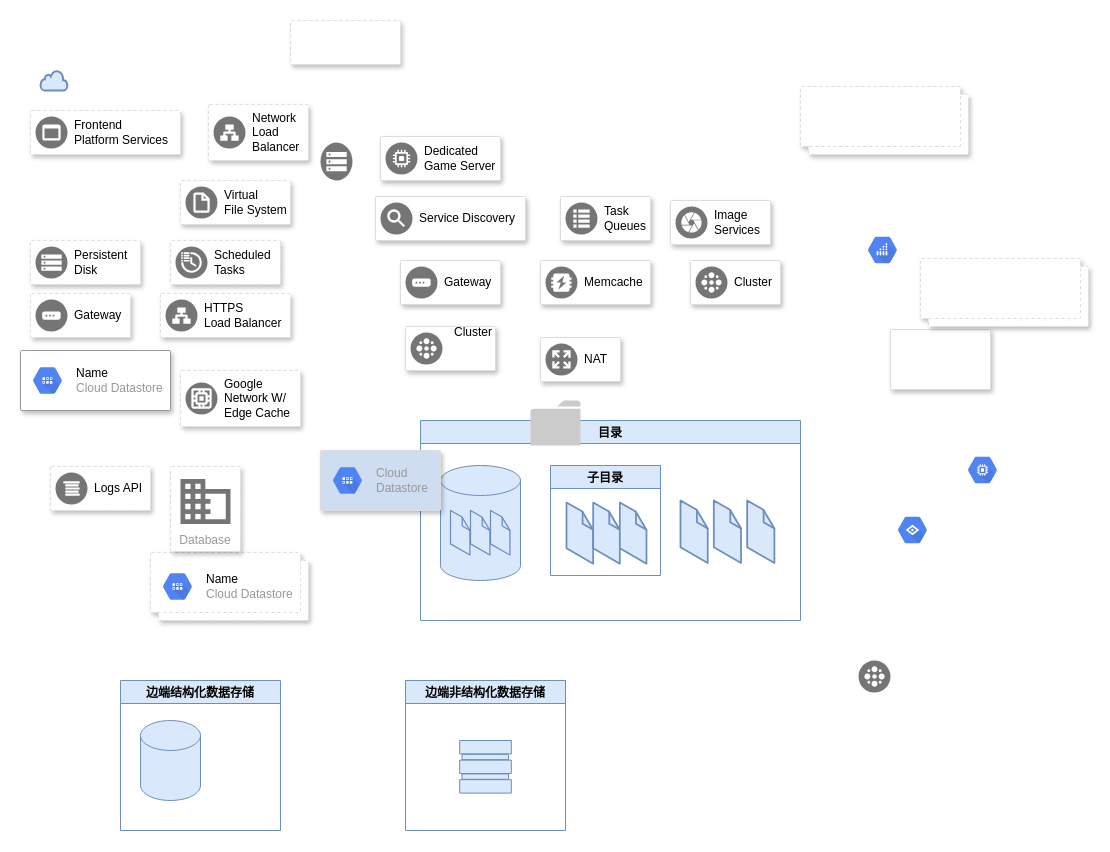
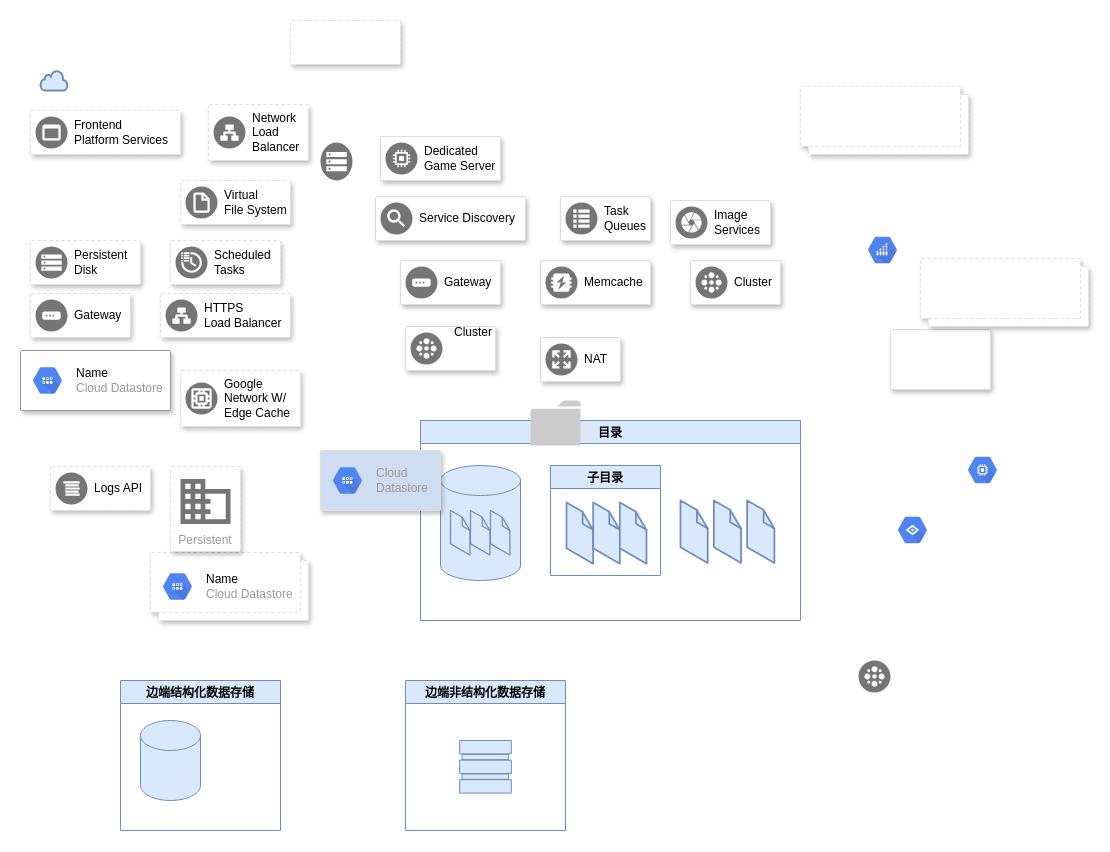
node "Database": label "Database" -> "Persistent"
